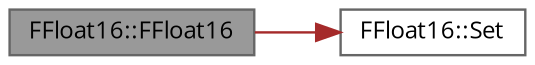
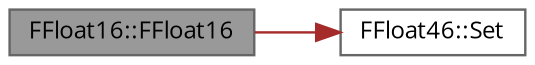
node "FFloat16::Set": label "FFloat16::Set" -> "FFloat46::Set"
